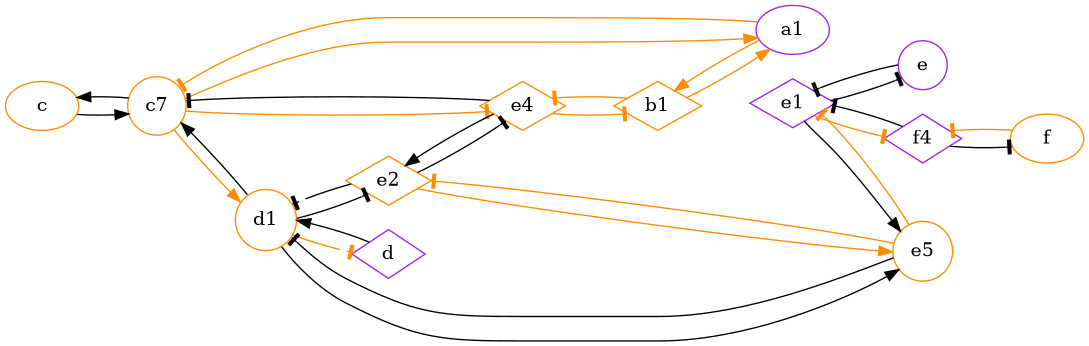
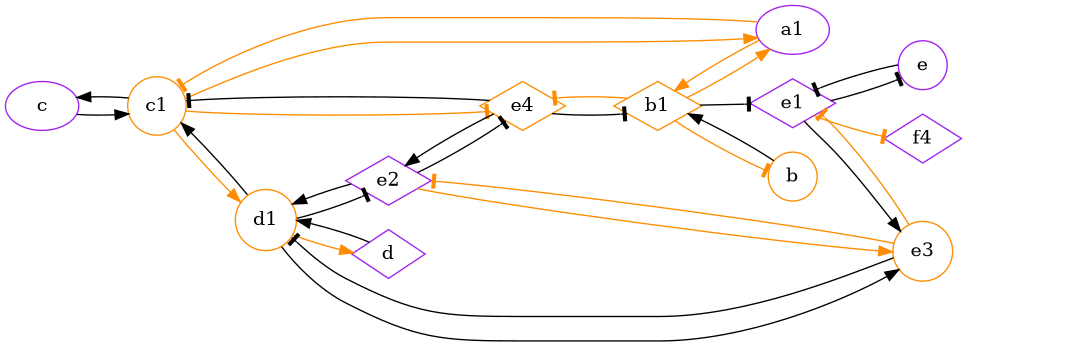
node "c": color darkorange -> purple
node "c7": label "c7" -> "c1"
edge "e4" -> "b1": color darkorange -> black
edge "f4" -> "e1": now "b1" -> "e1"
node "f": removed
node "b": added
node "e2": color darkorange -> purple
edge "e2" -> "d1": arrowhead tee -> normal
edge "d1" -> "d": arrowhead tee -> normal
node "e5": label "e5" -> "e3"
